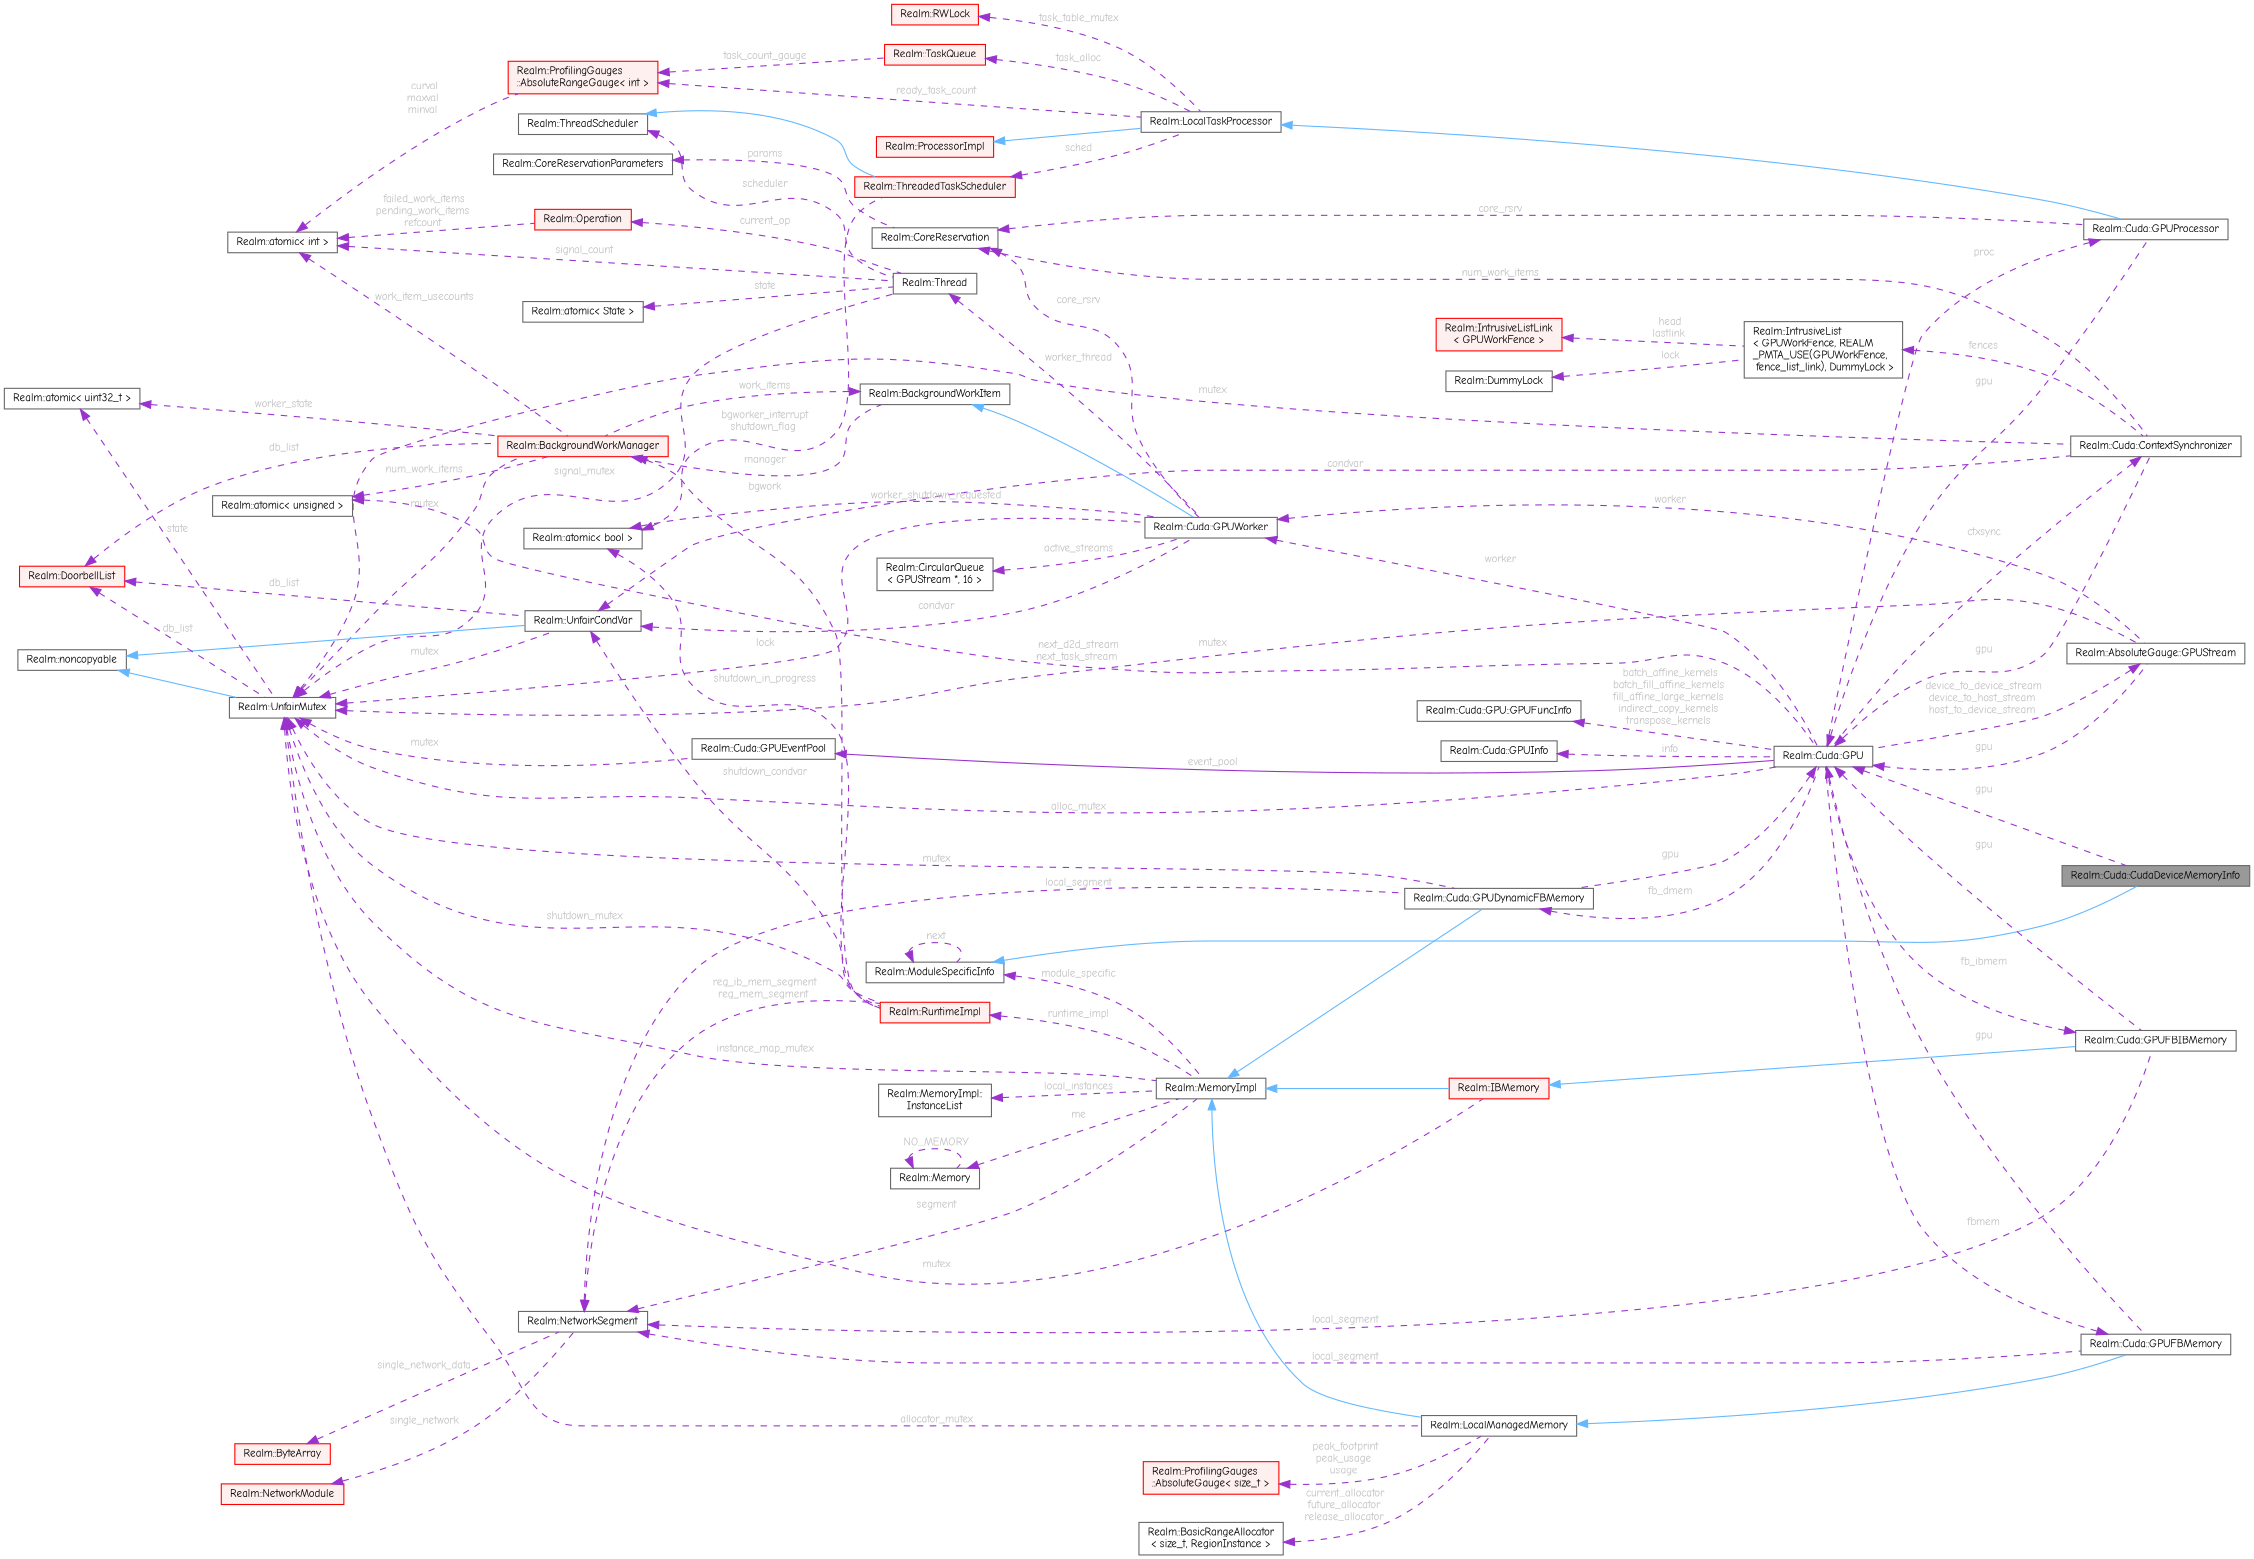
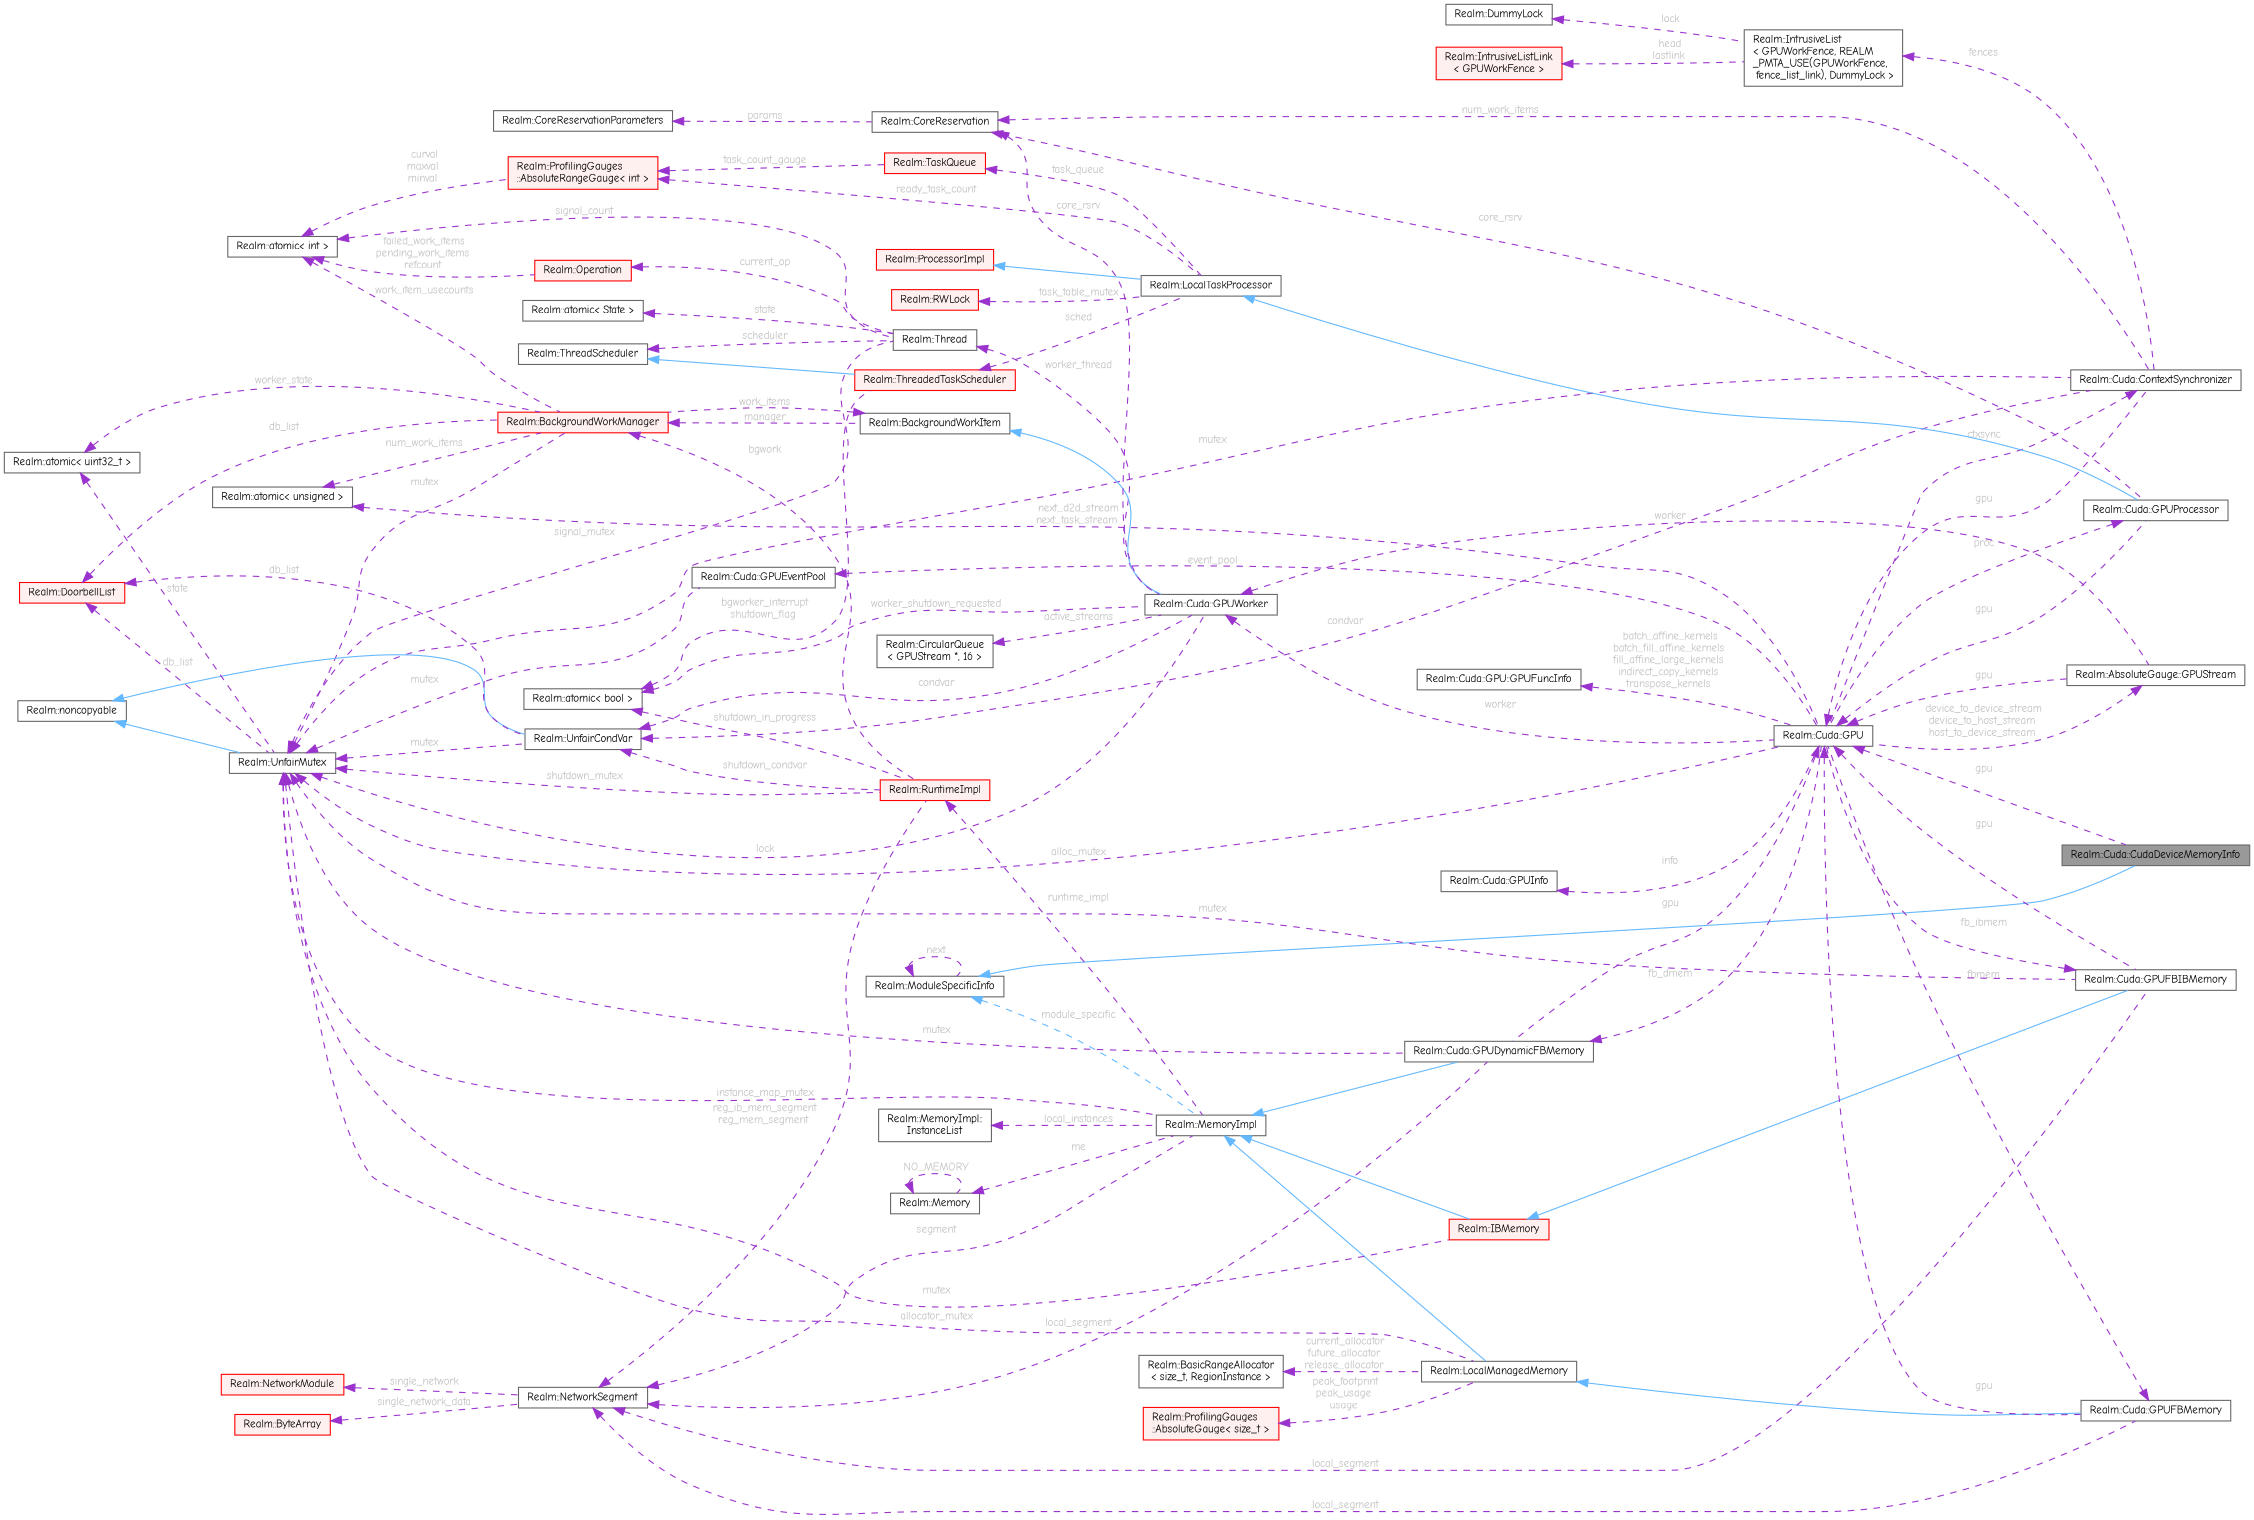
edge "Realm::LocalTaskProcessor" -> "Realm::TaskQueue": label " task_alloc" -> " task_queue"
edge "Realm::AbsoluteGauge::GPUStream" -> "Realm::UnfairMutex": now "Realm::Cuda::GPUFBIBMemory" -> "Realm::UnfairMutex"
edge "Realm::Cuda::GPU" -> "Realm::Cuda::GPUEventPool": style solid -> dashed
edge "Realm::MemoryImpl" -> "Realm::ModuleSpecificInfo": color darkorchid3 -> steelblue1
